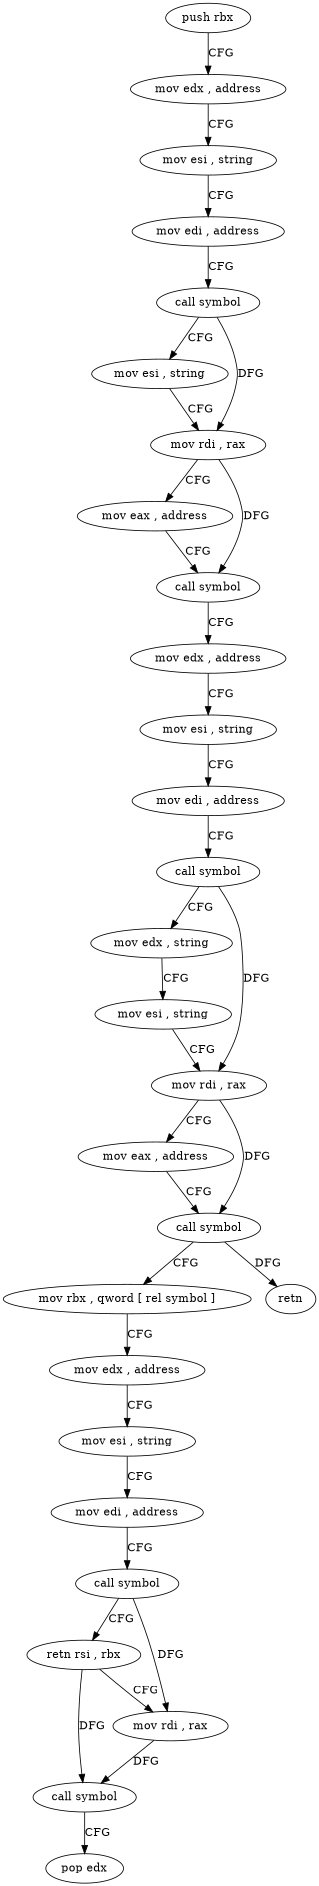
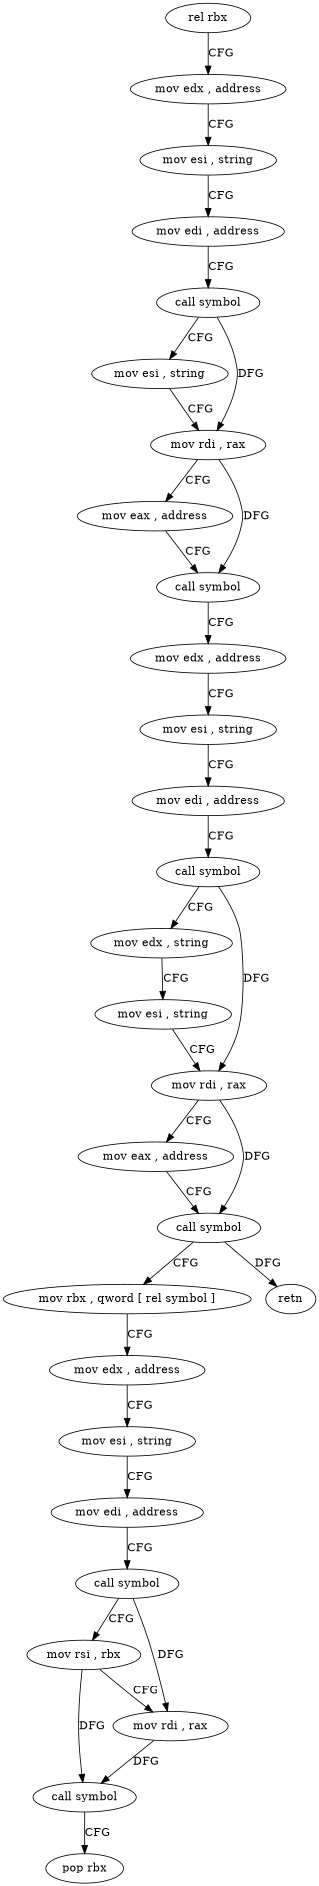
node "push rbx": label "push rbx" -> "rel rbx"
node "retn rsi , rbx": label "retn rsi , rbx" -> "mov rsi , rbx"
node "pop edx": label "pop edx" -> "pop rbx"
